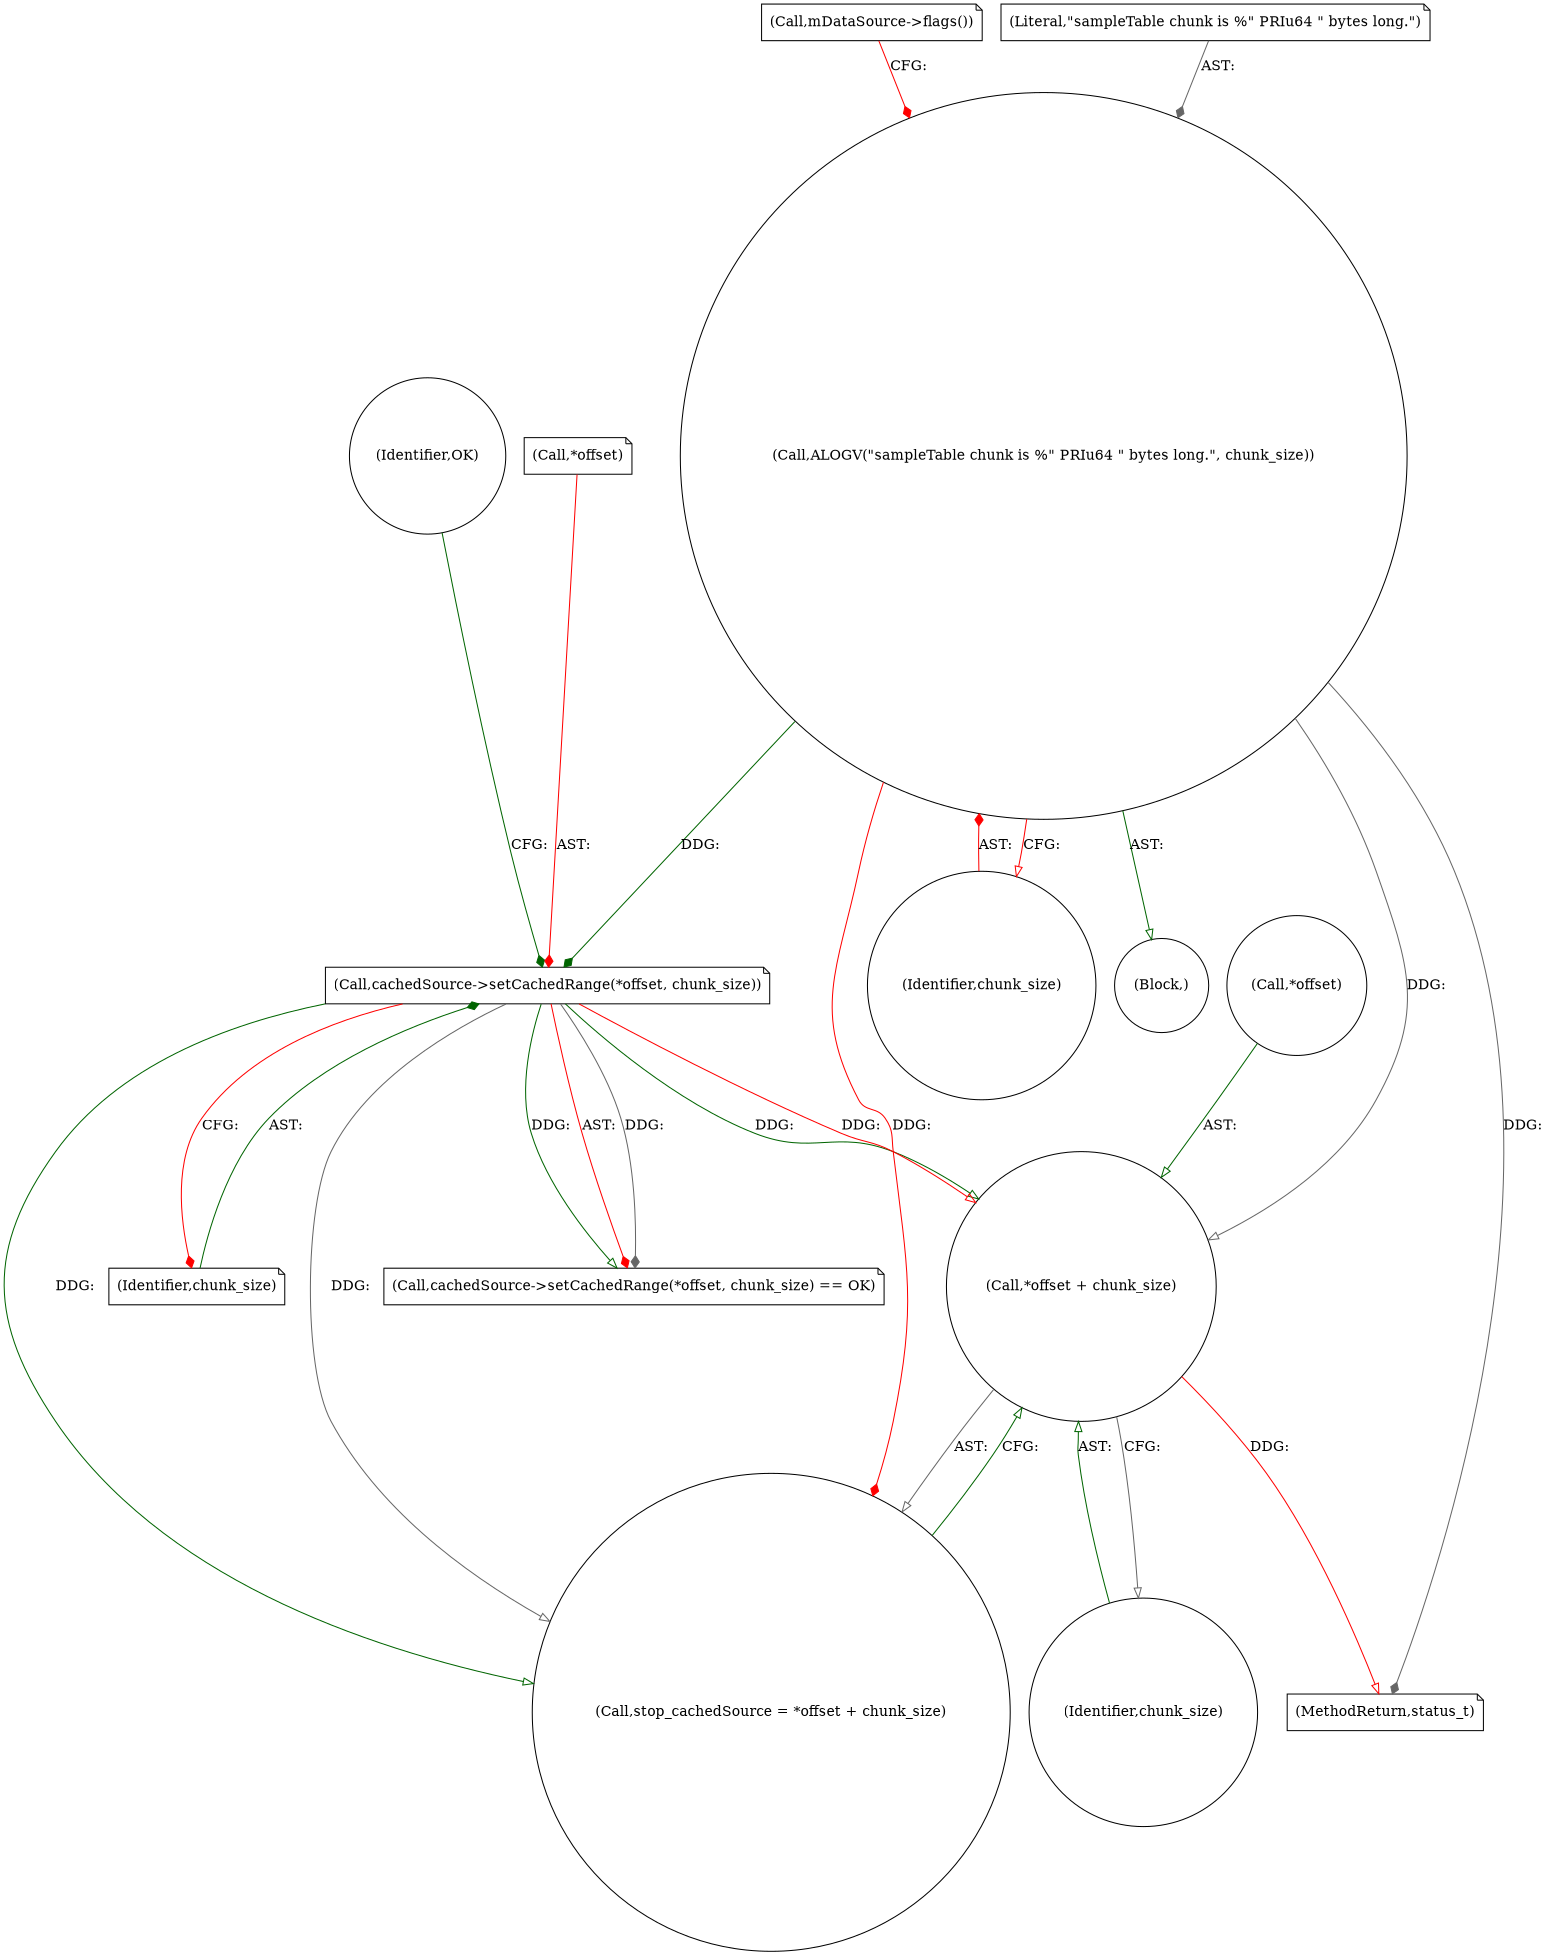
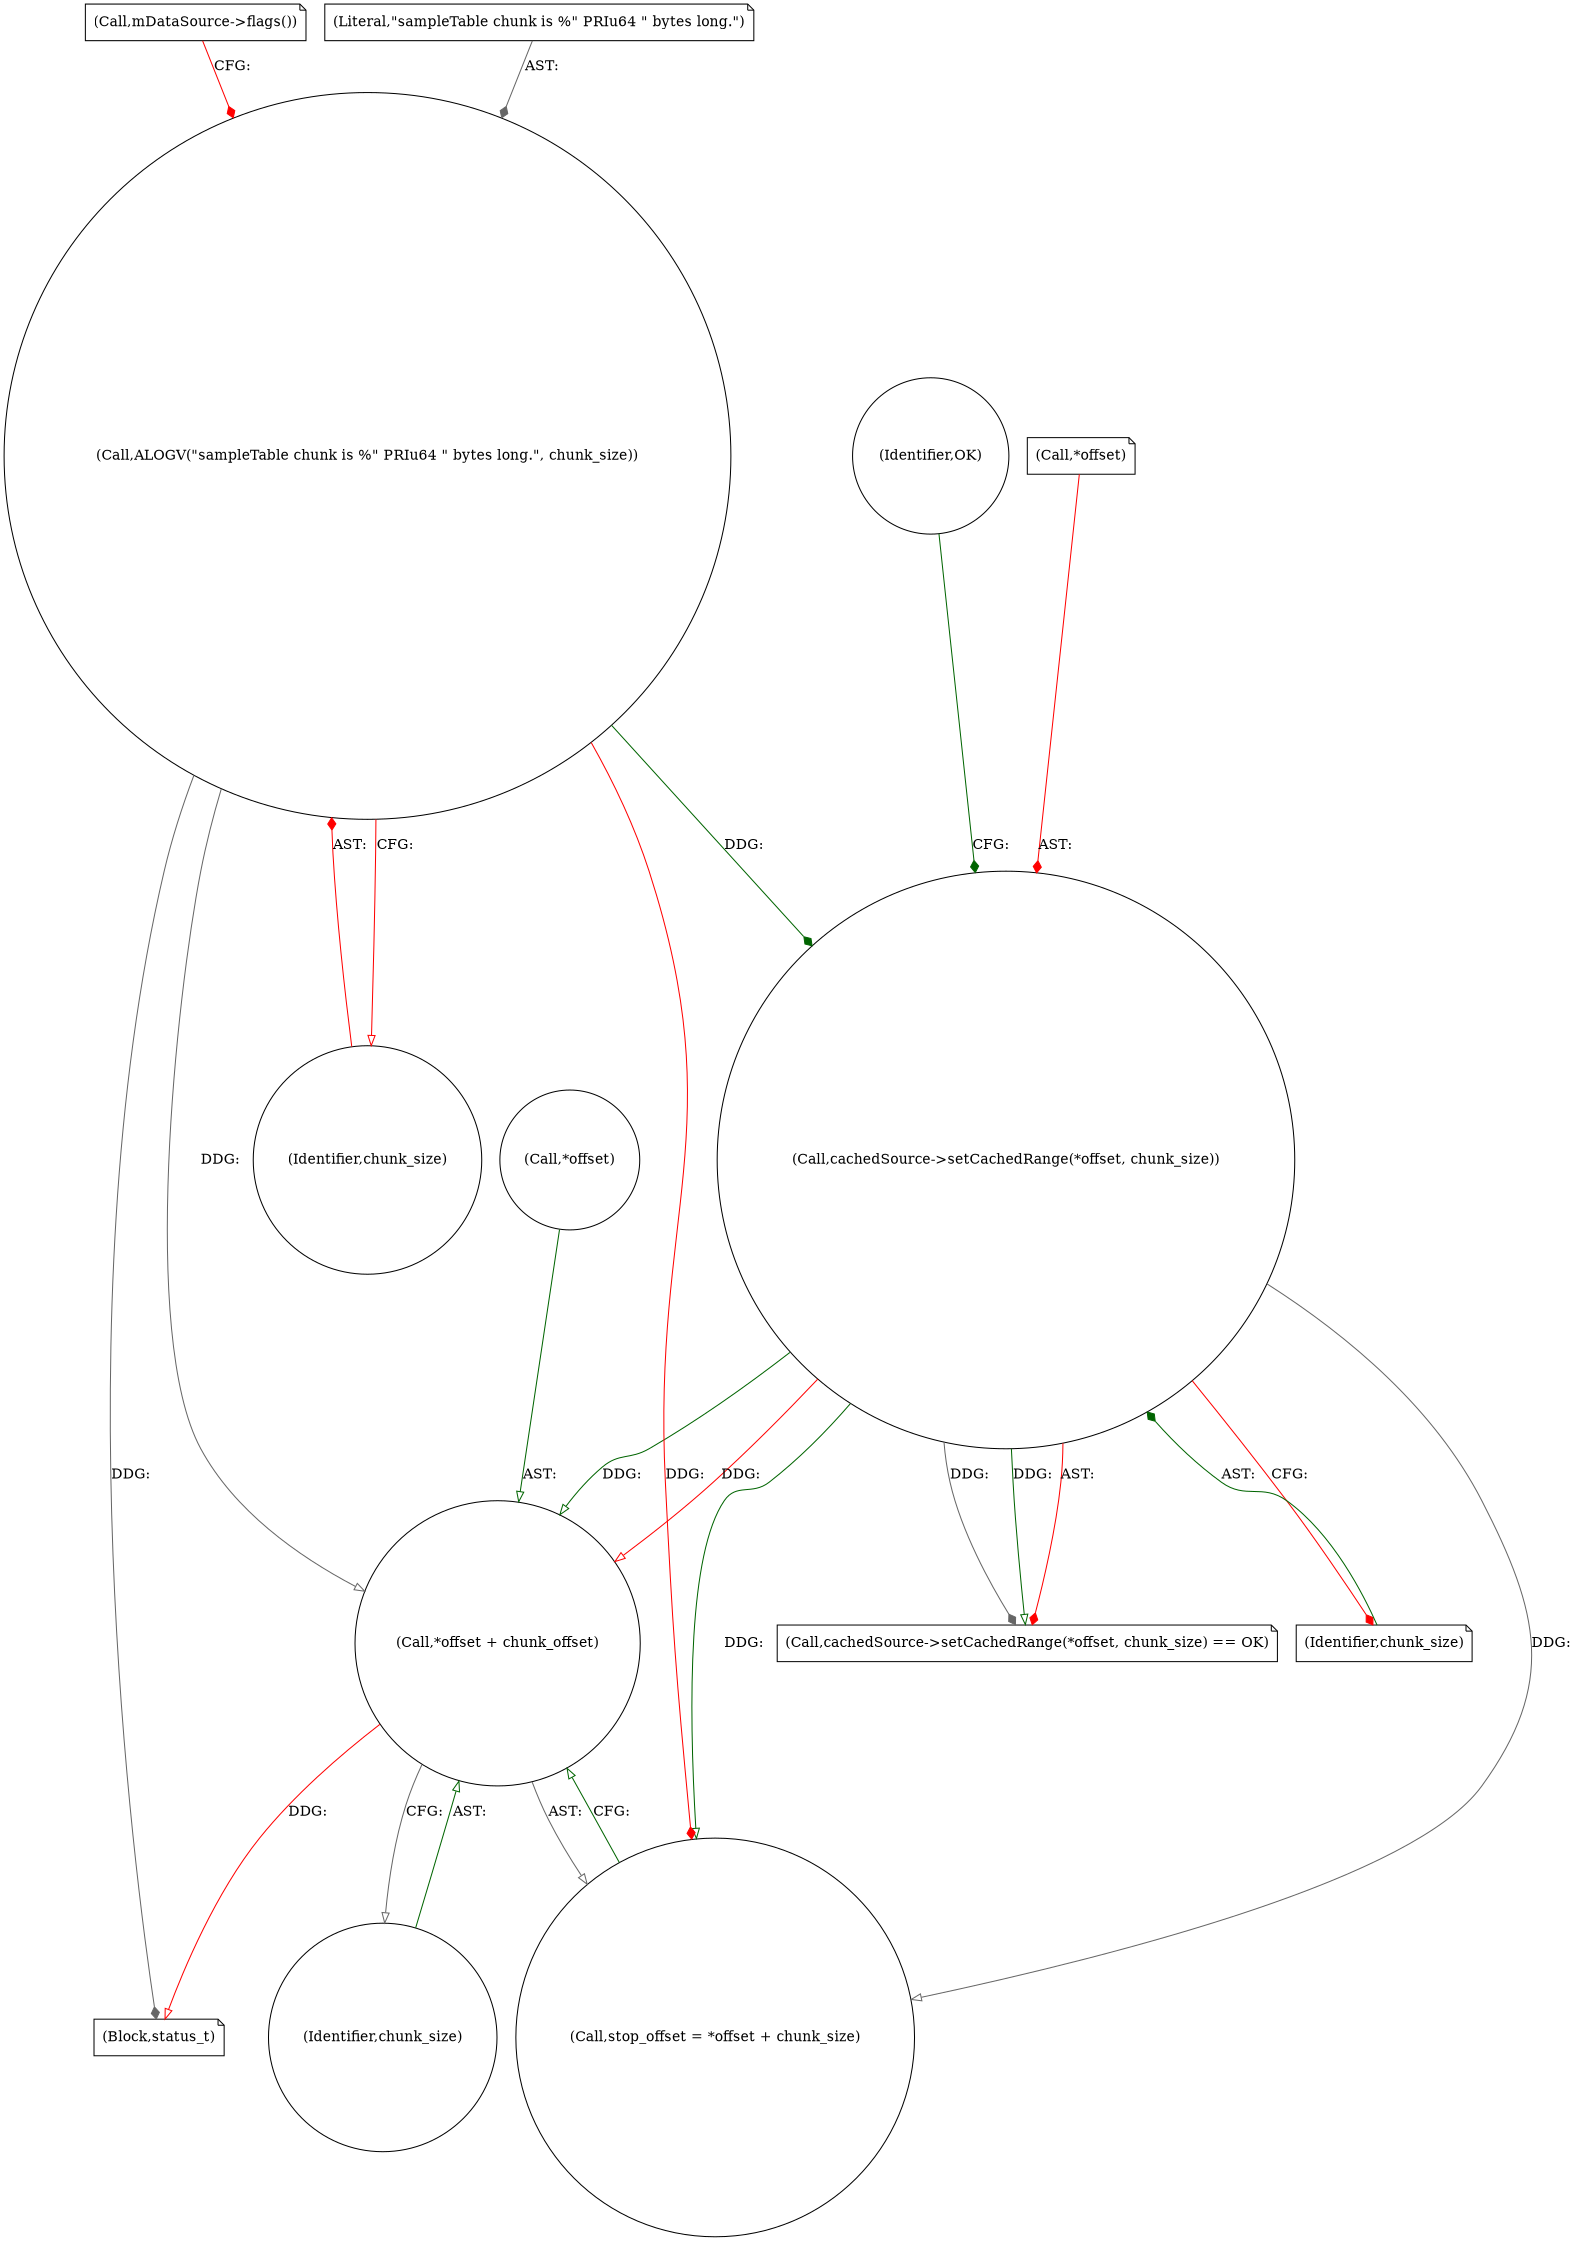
node "(Call,cachedSource->setCachedRange(*offset, chunk_size))": shape note -> circle
node "(Block,)": removed
node "(Call,*offset + chunk_size)": label "(Call,*offset + chunk_size)" -> "(Call,*offset + chunk_offset)"
node "(Call,stop_cachedSource = *offset + chunk_size)": label "(Call,stop_cachedSource = *offset + chunk_size)" -> "(Call,stop_offset = *offset + chunk_size)"
node "(MethodReturn,status_t)": label "(MethodReturn,status_t)" -> "(Block,status_t)"
